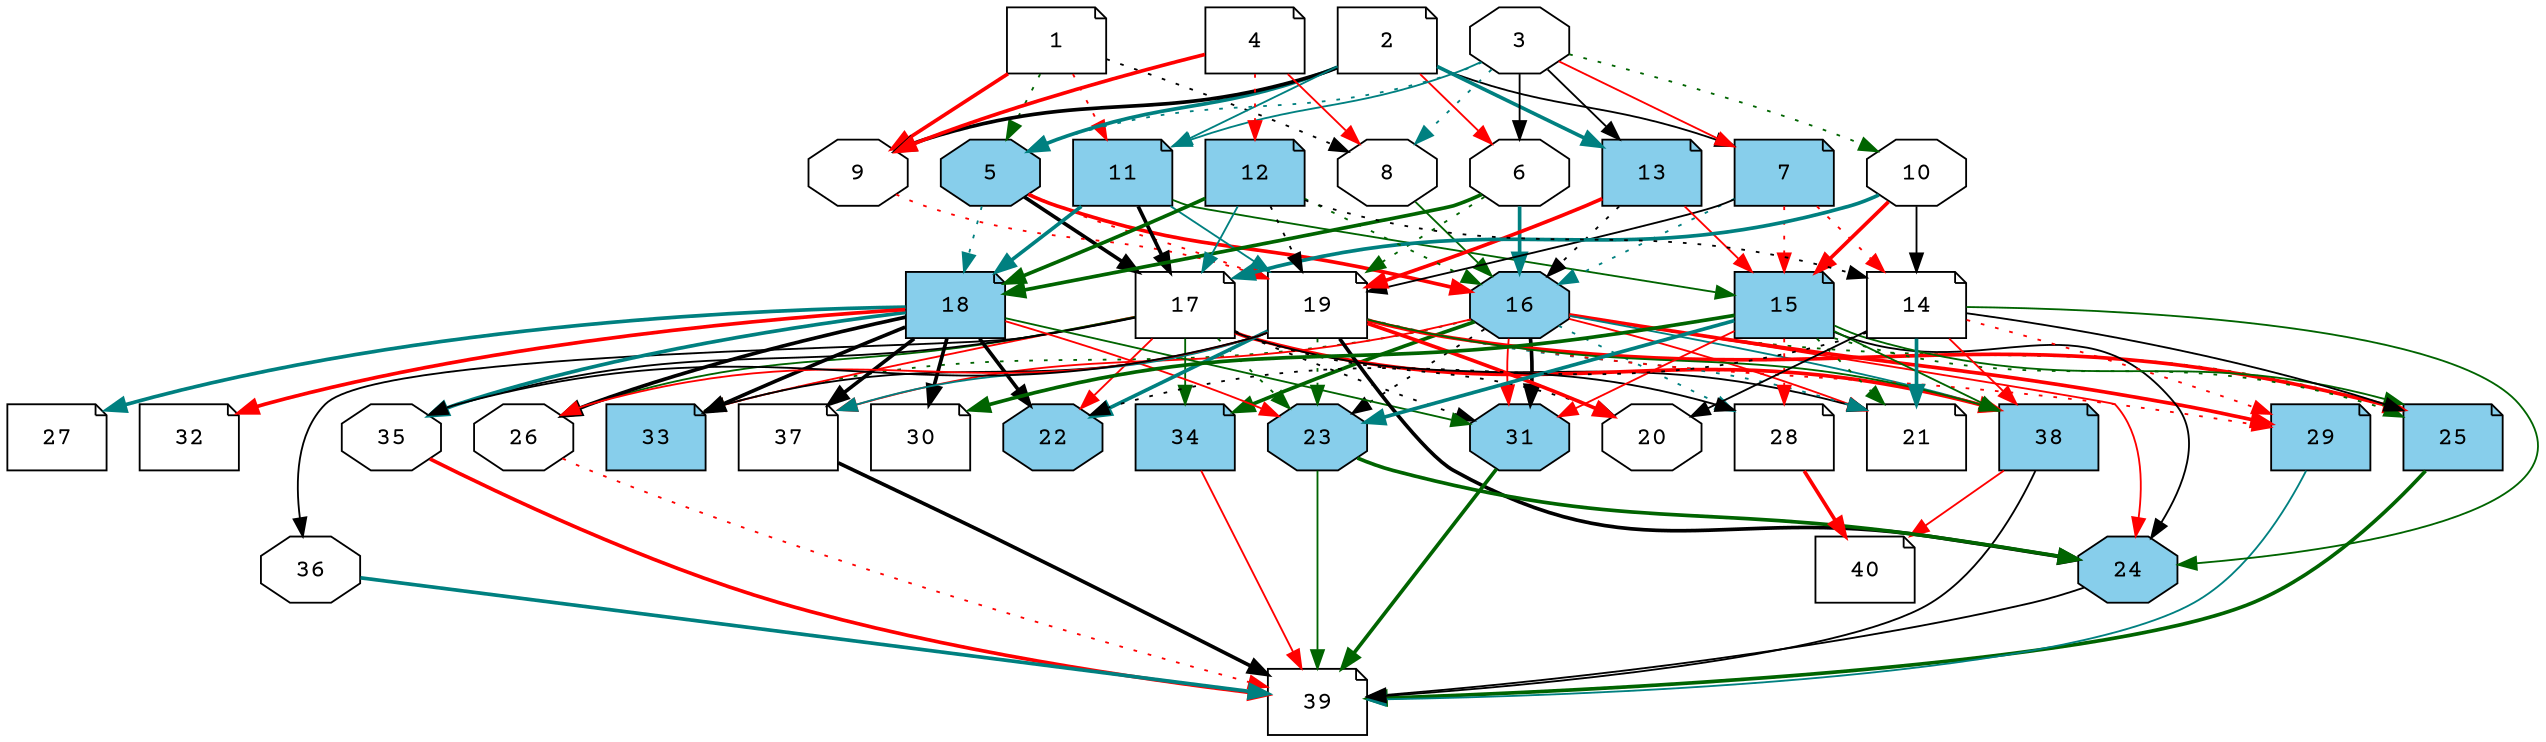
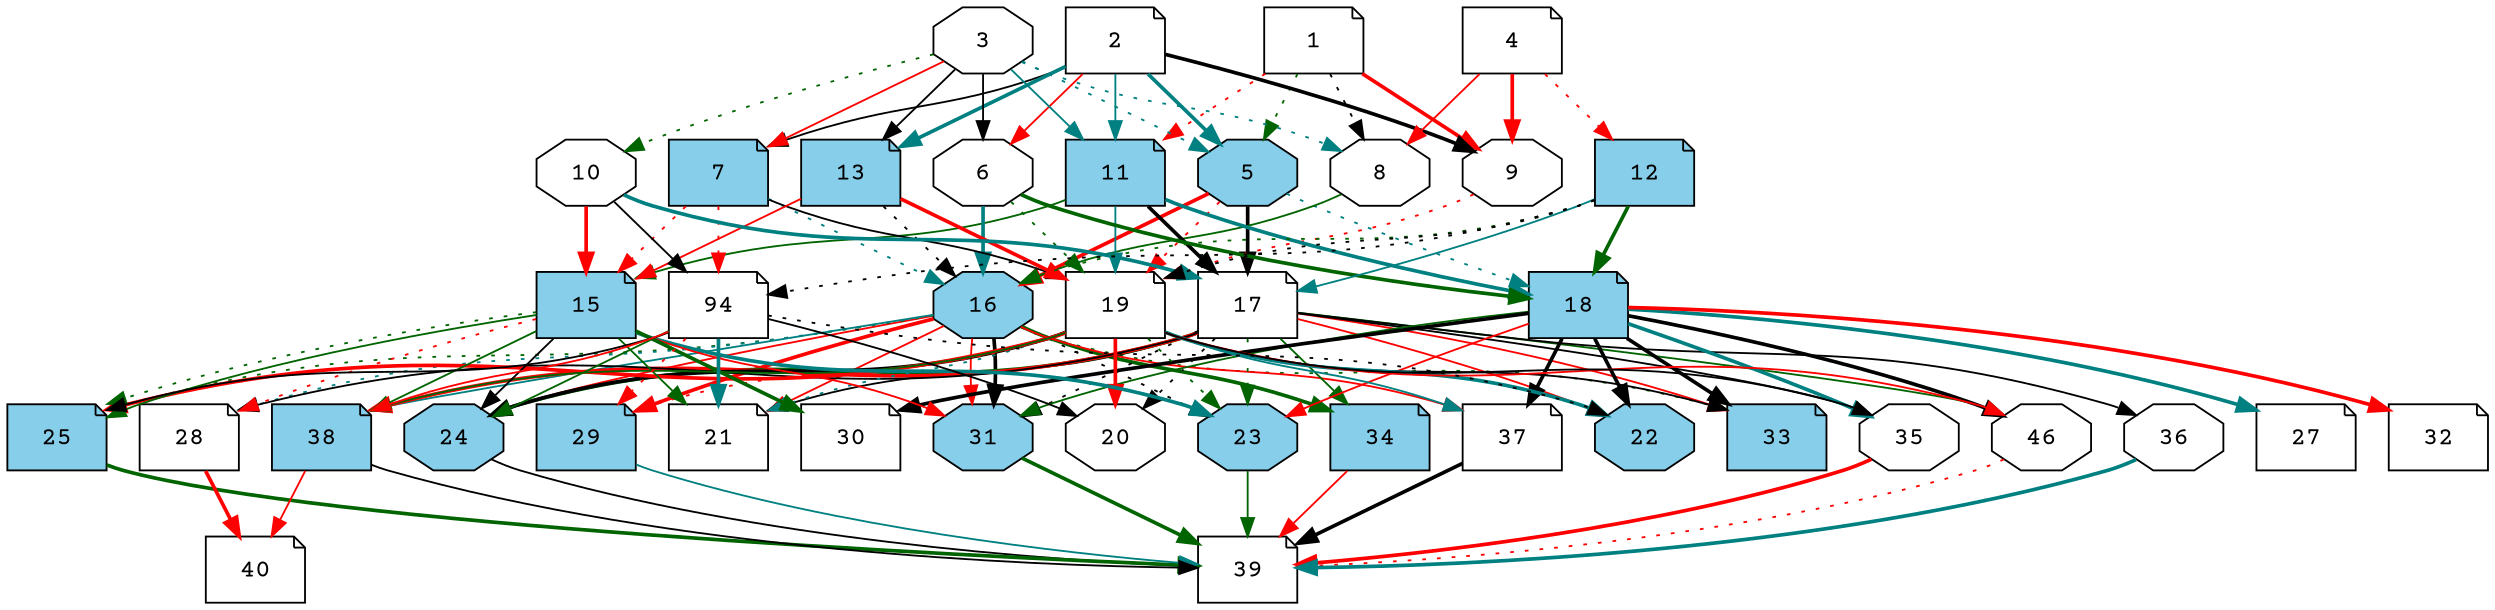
node "14": label "14" -> "94"
edge "15" -> "21": style dotted -> solid
node "26": label "26" -> "46"
edge "23" -> "24": now "17" -> "24"
